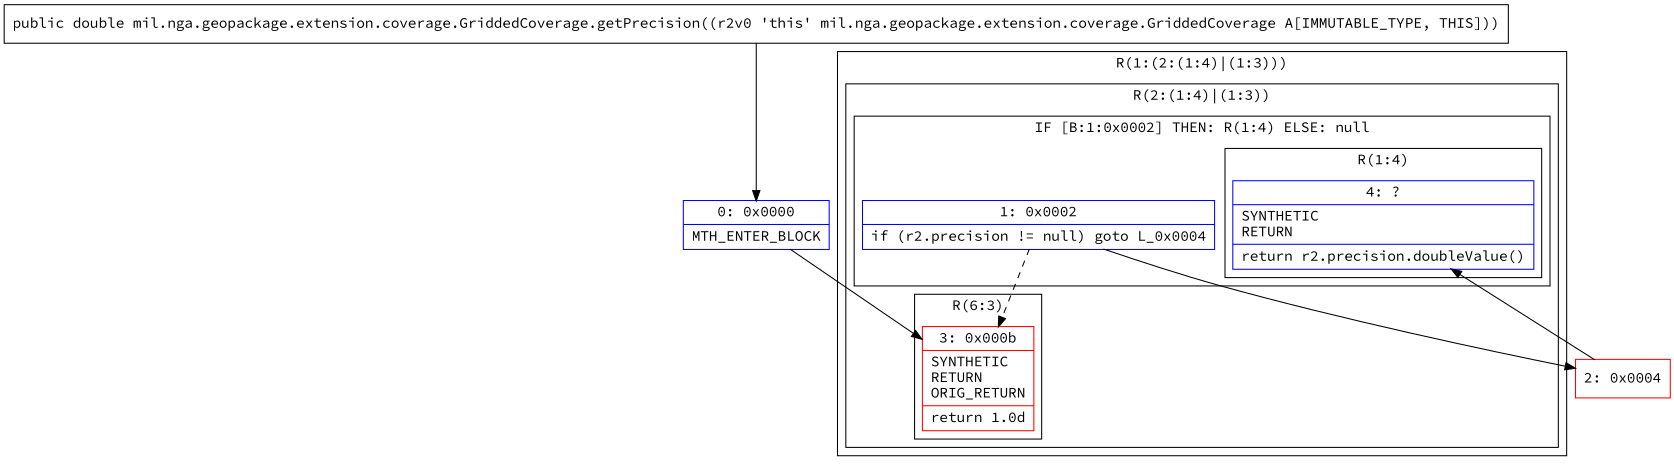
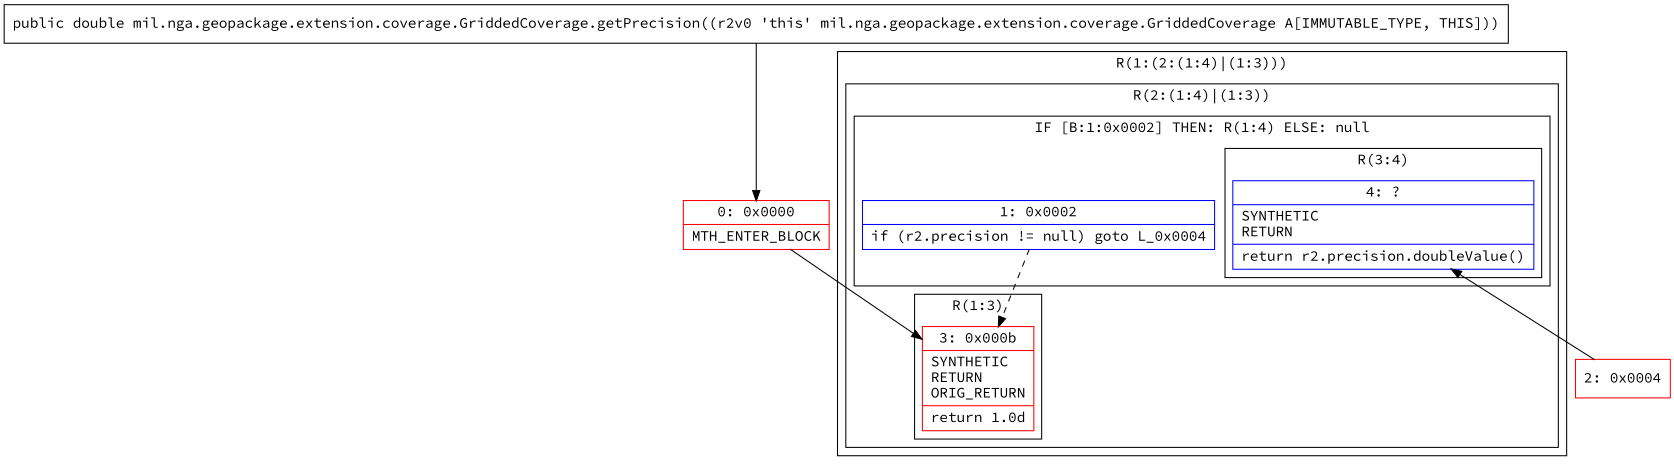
cluster "R(1:4)": label "R(1:4)" -> "R(3:4)"
node "0: 0x0000": color blue -> red
cluster "R(6:3)": label "R(6:3)" -> "R(1:3)"
edge "1: 0x0002" -> "2: 0x0004": removed
